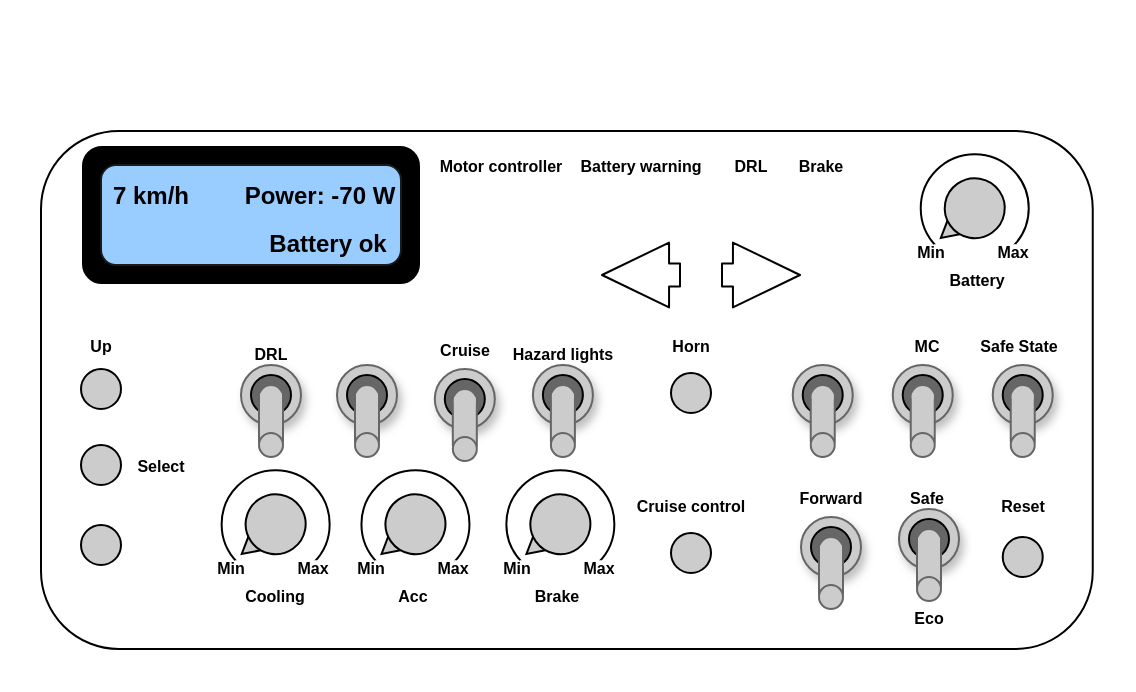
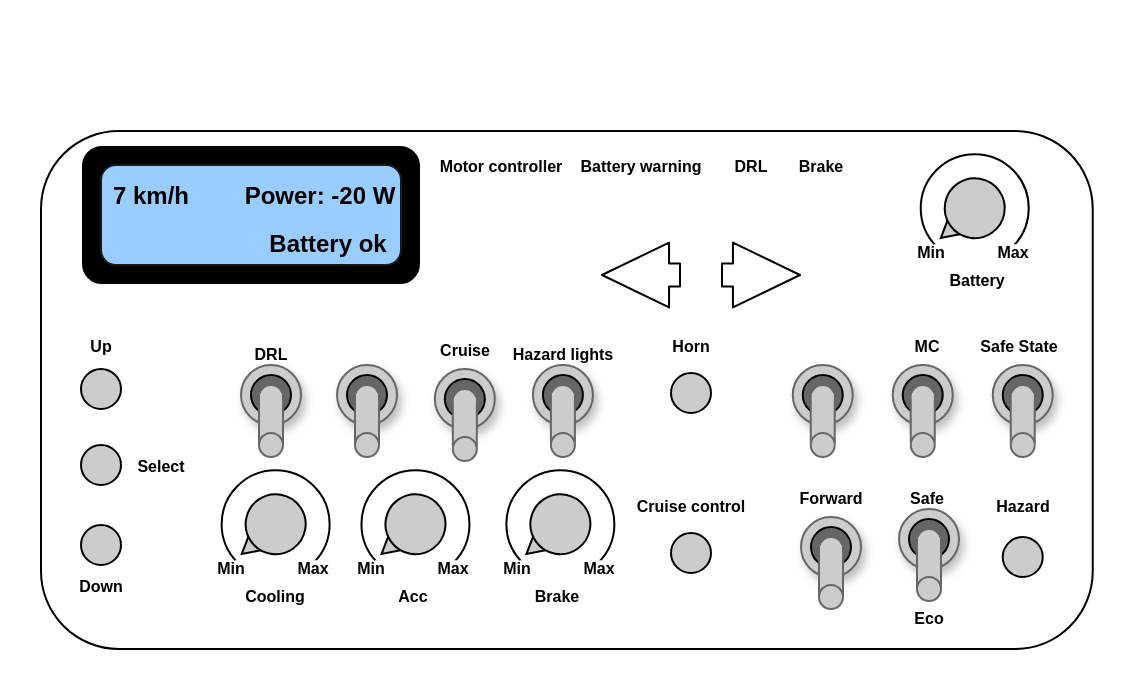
node "Power: -70 W": label "Power: -70 W" -> "Power: -20 W"
node "Reset": label "Reset" -> "Hazard"
node "Down": added
